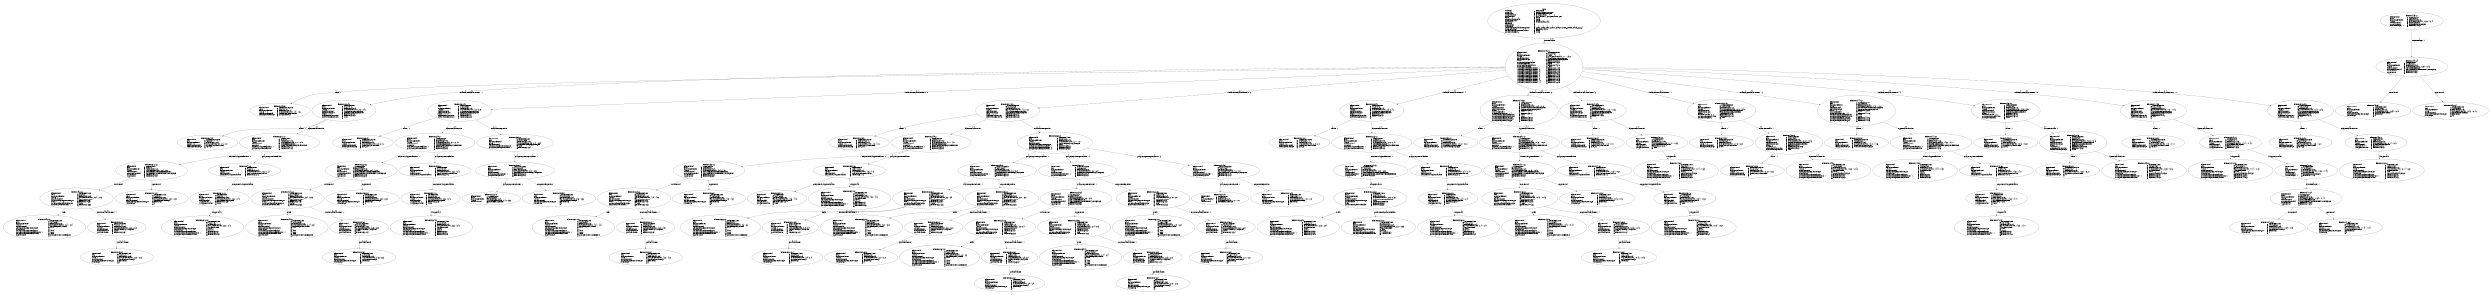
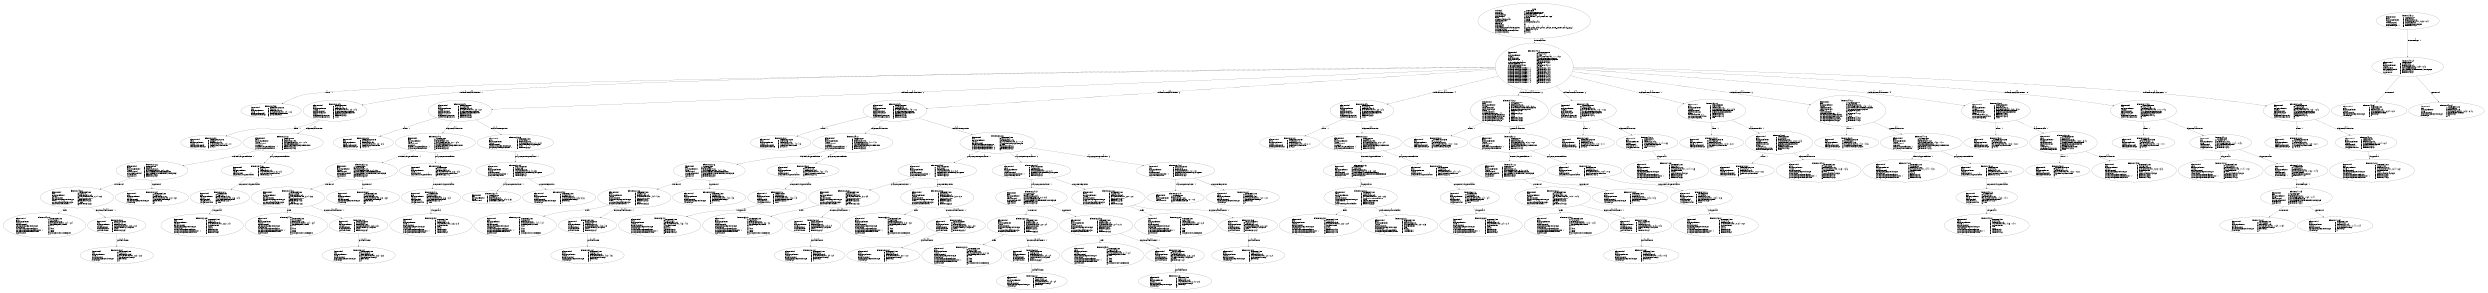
edge "Element_2349161" -> "Element_2352186": label "Expression_Subtype_Definitions ( 1)" -> "Discrete_Subtype_Definitions ( 1)"
edge "Element_2355183" -> "Element_2354237": now "Element_2354176" -> "Element_2354237"
